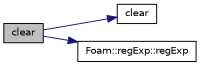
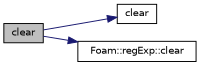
node "Foam::regExp::regExp": label "Foam::regExp::regExp" -> "Foam::regExp::clear"
